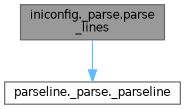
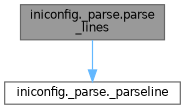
node "parseline._parse._parseline": label "parseline._parse._parseline" -> "iniconfig._parse._parseline"
